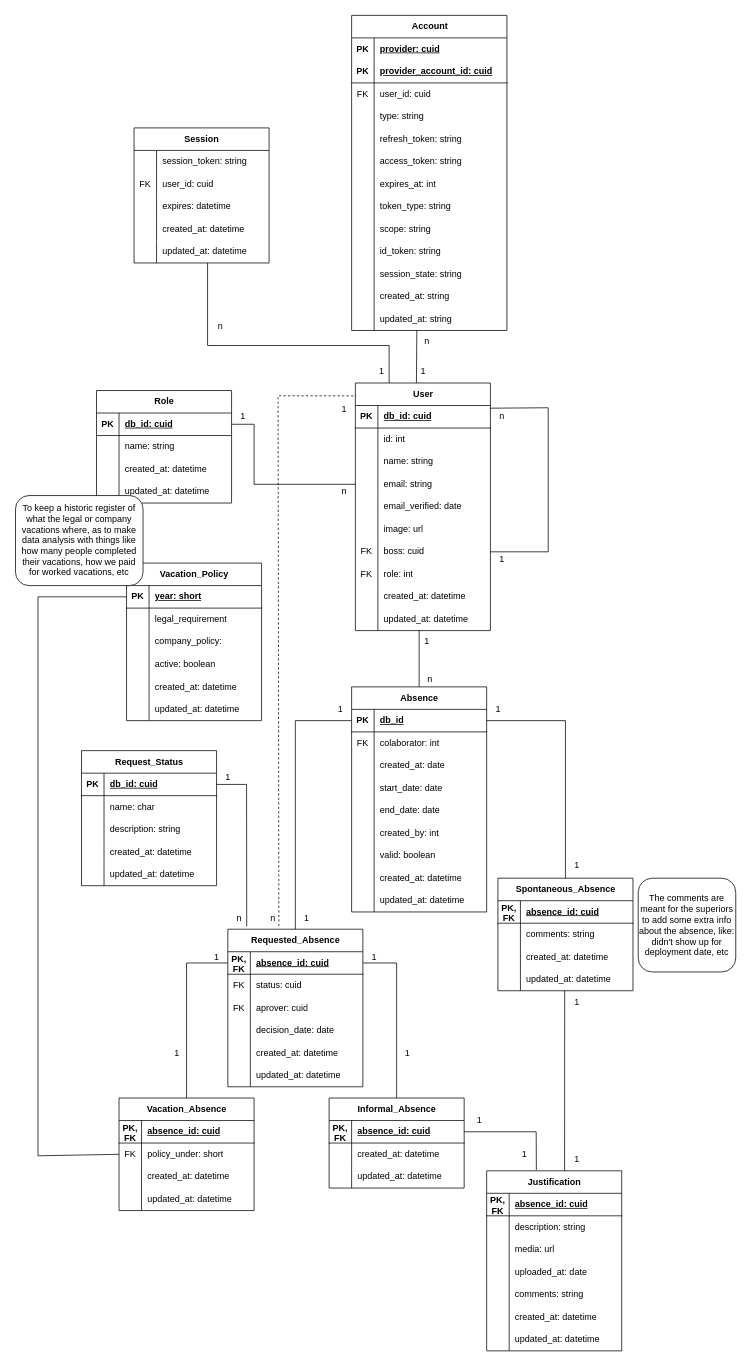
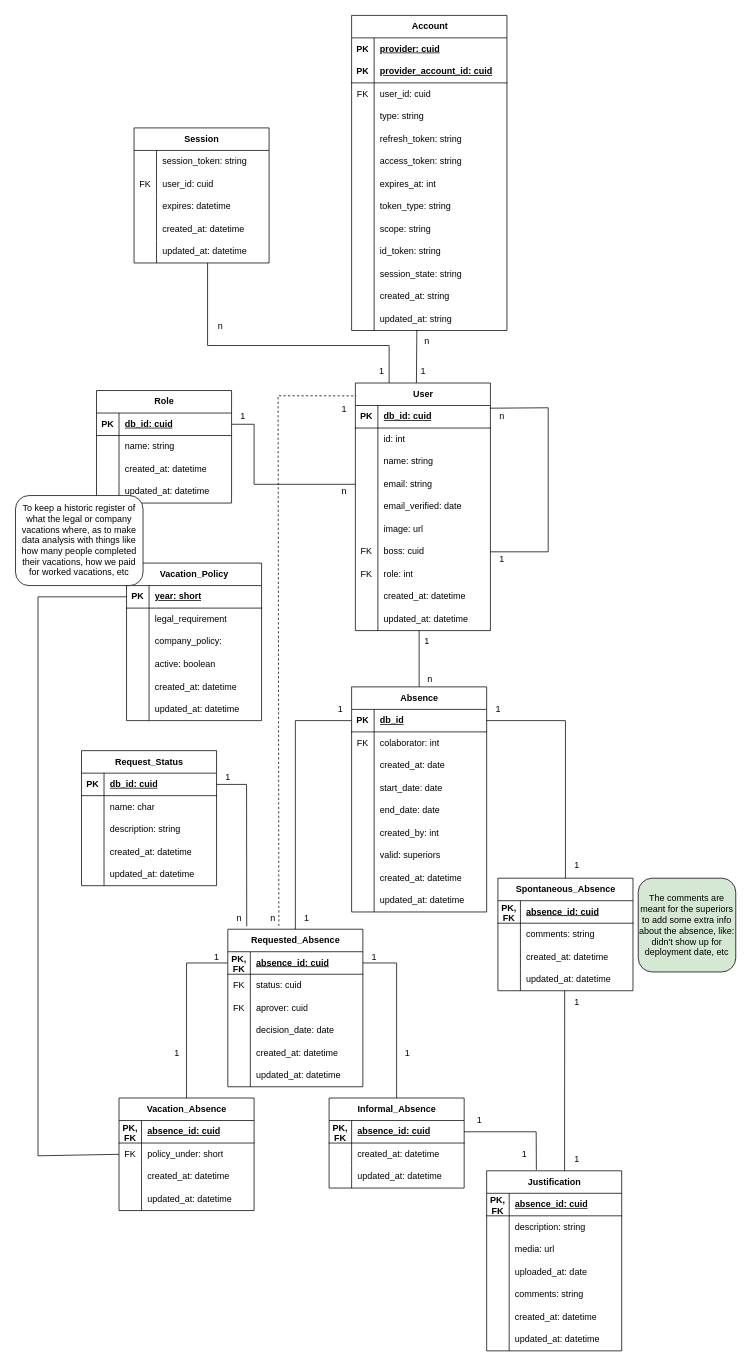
node "valid: boolean": label "valid: boolean" -> "valid: superiors"
node "The comments are meant for the superiors to add some extra info about the absence, like: didn't show up for deployment date, etc": fillcolor #ffffff -> #d5e8d4
